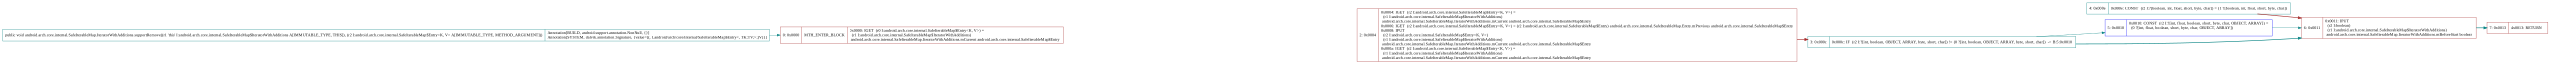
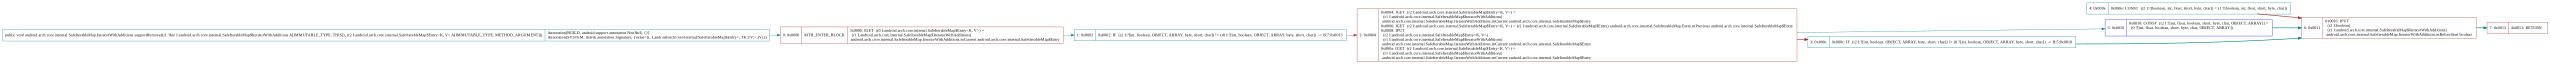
node "6: 0x0011": text "0x0011: IPUT" -> "0x0016: IPUT"
edge "5: 0x0010" -> "6: 0x0011": style solid -> bold
node "1: 0x0002": added
edge "3: 0x000c" -> "5: 0x0010": now "2: 0x0004" -> "5: 0x0010"
